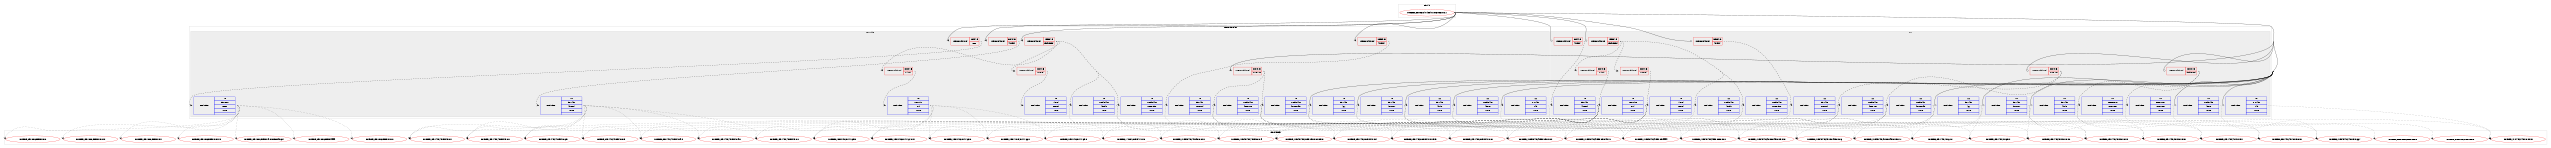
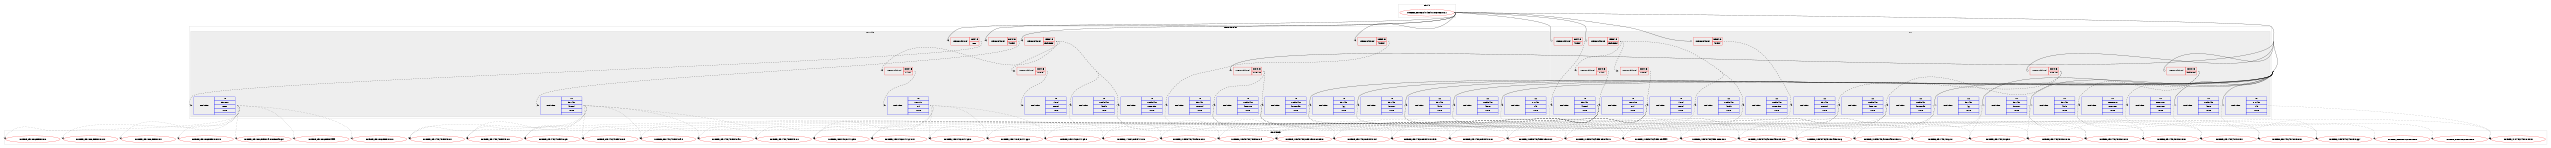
node "portage://acct-gtest/openrct2-0": label "portage://acct-gtest/openrct2-0" -> "portage://acct-group/openrct2-0"
